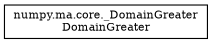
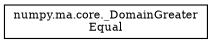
node "numpy.ma.core._DomainGreater DomainGreater": label "numpy.ma.core._DomainGreater DomainGreater" -> "numpy.ma.core._DomainGreater Equal"
